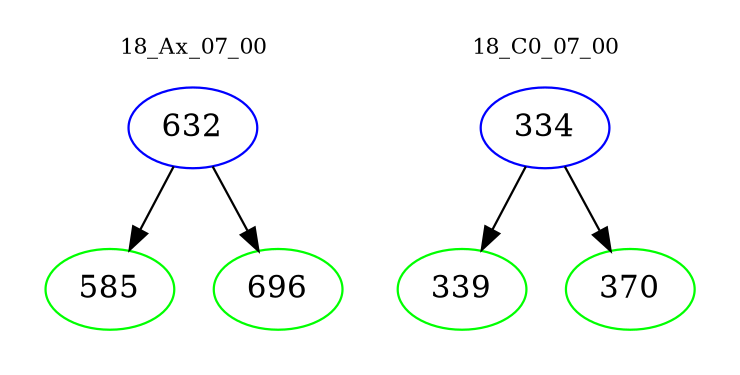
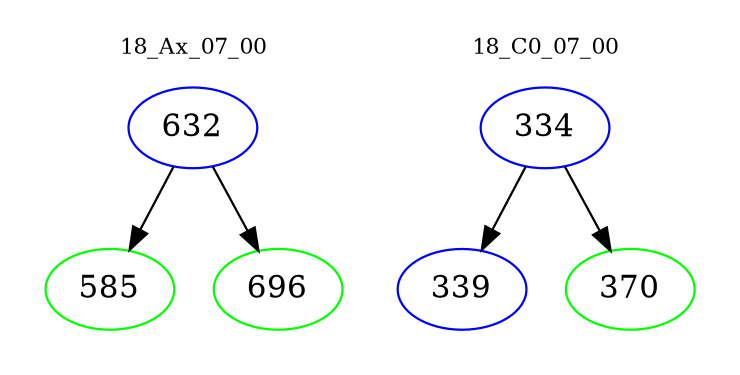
node "339": color green -> blue
